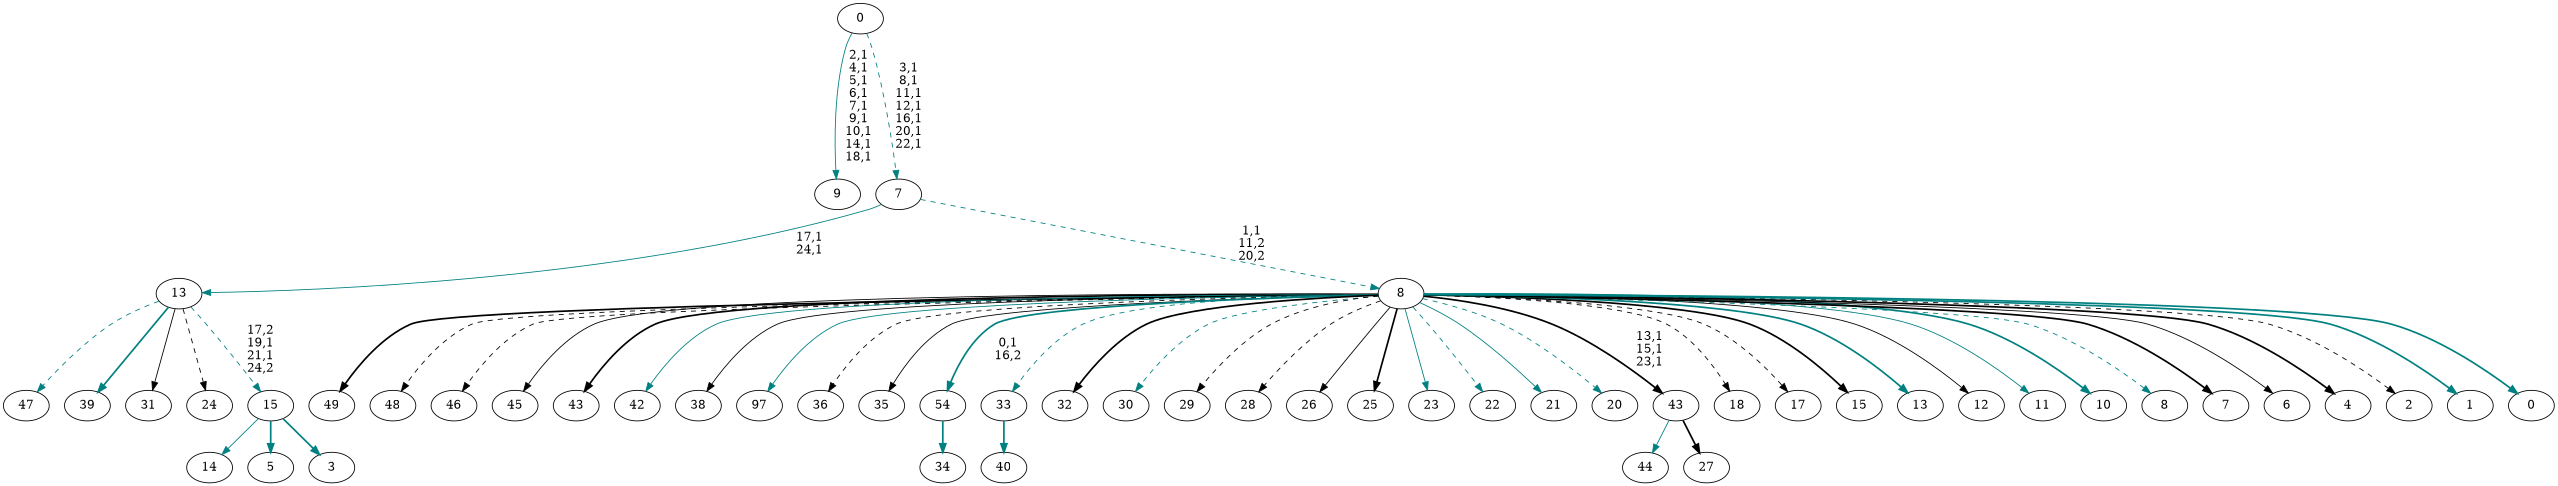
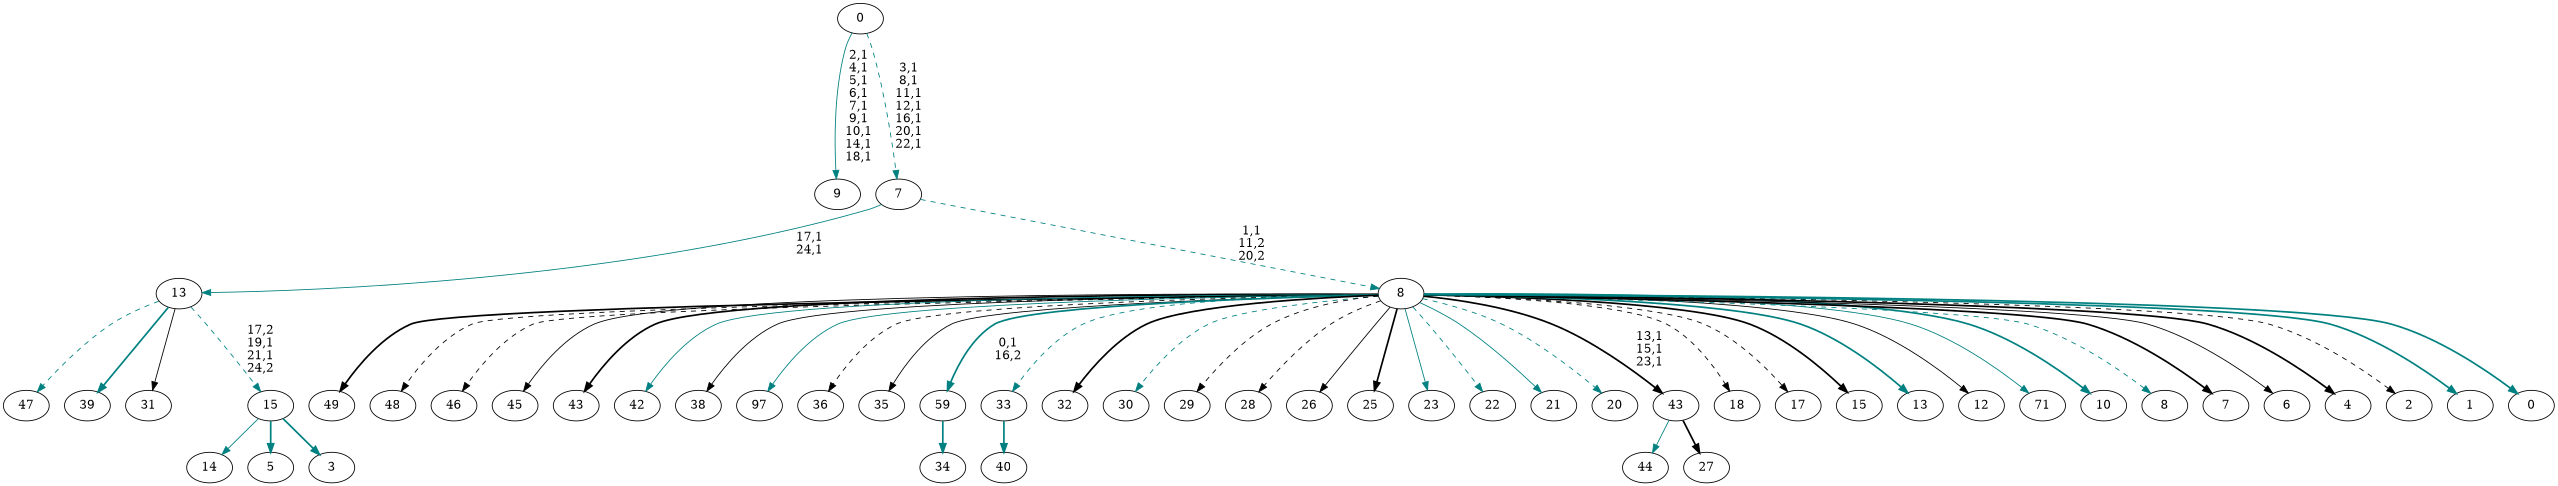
node "24": removed
node "54": label "54" -> "59"
node "11": label "11" -> "71"
